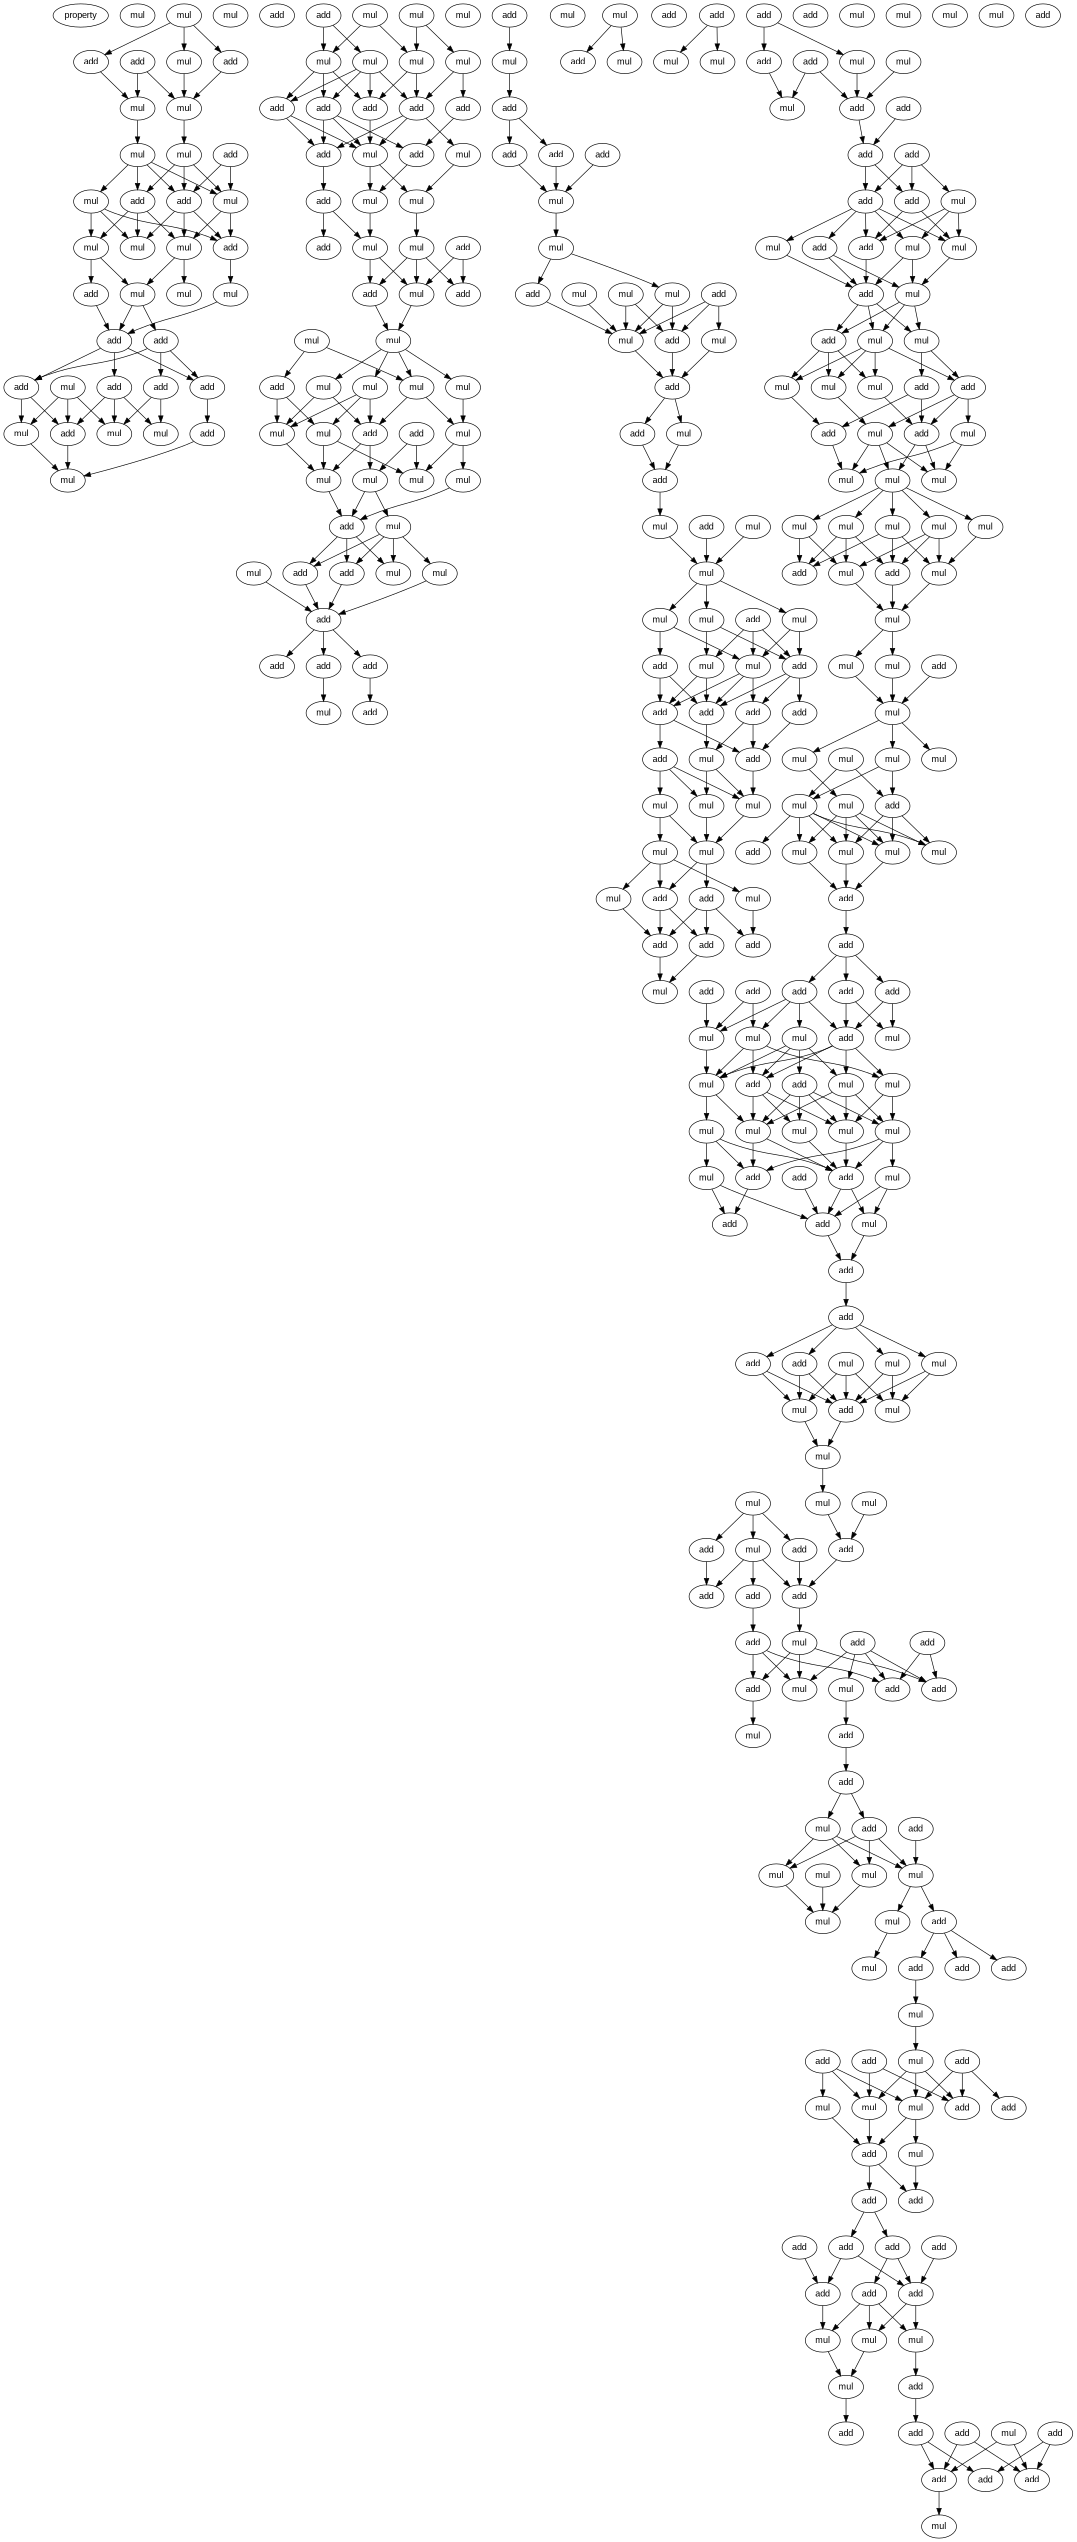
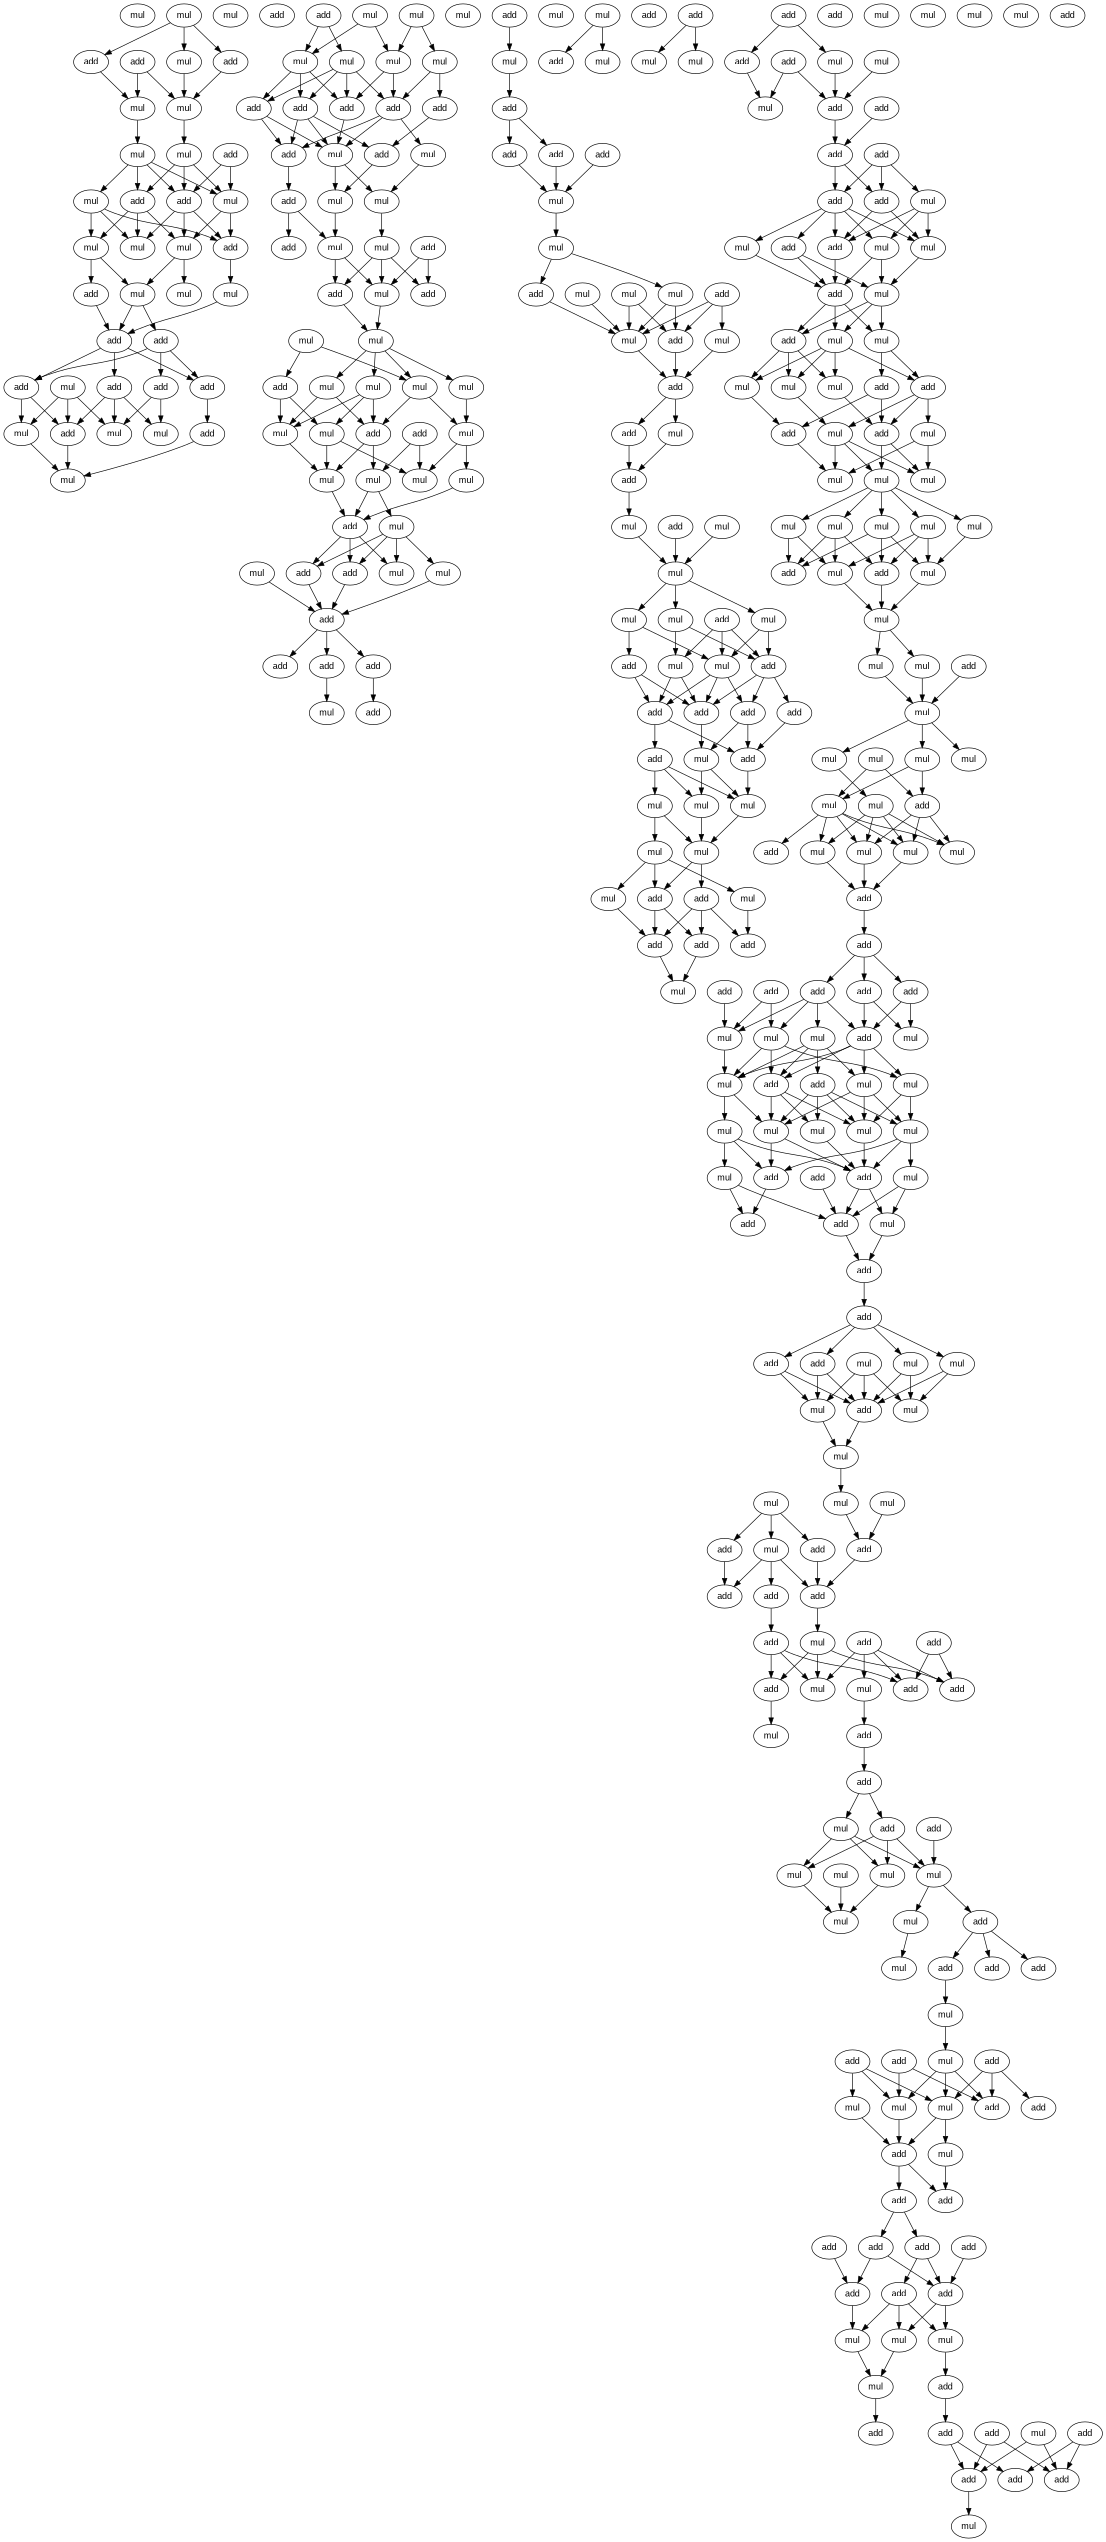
node "property": removed
